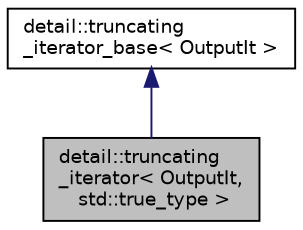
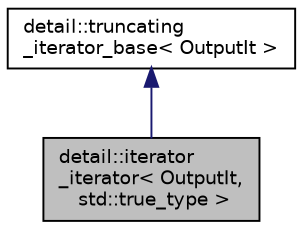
node "detail::truncating _iterator< OutputIt, std::true_type >": label "detail::truncating _iterator< OutputIt, std::true_type >" -> "detail::iterator _iterator< OutputIt, std::true_type >"
